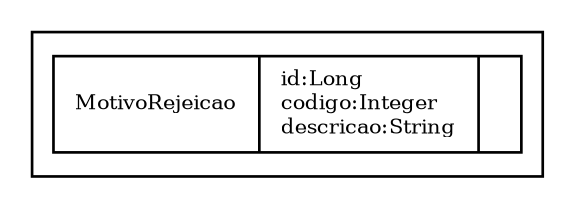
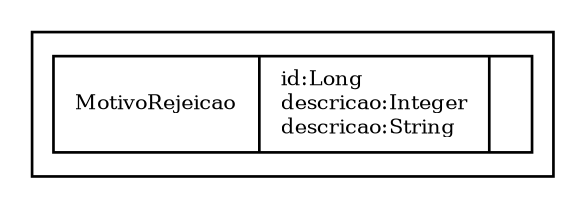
node "MotivoRejeicao": text "codigo:Integer" -> "descricao:Integer"
